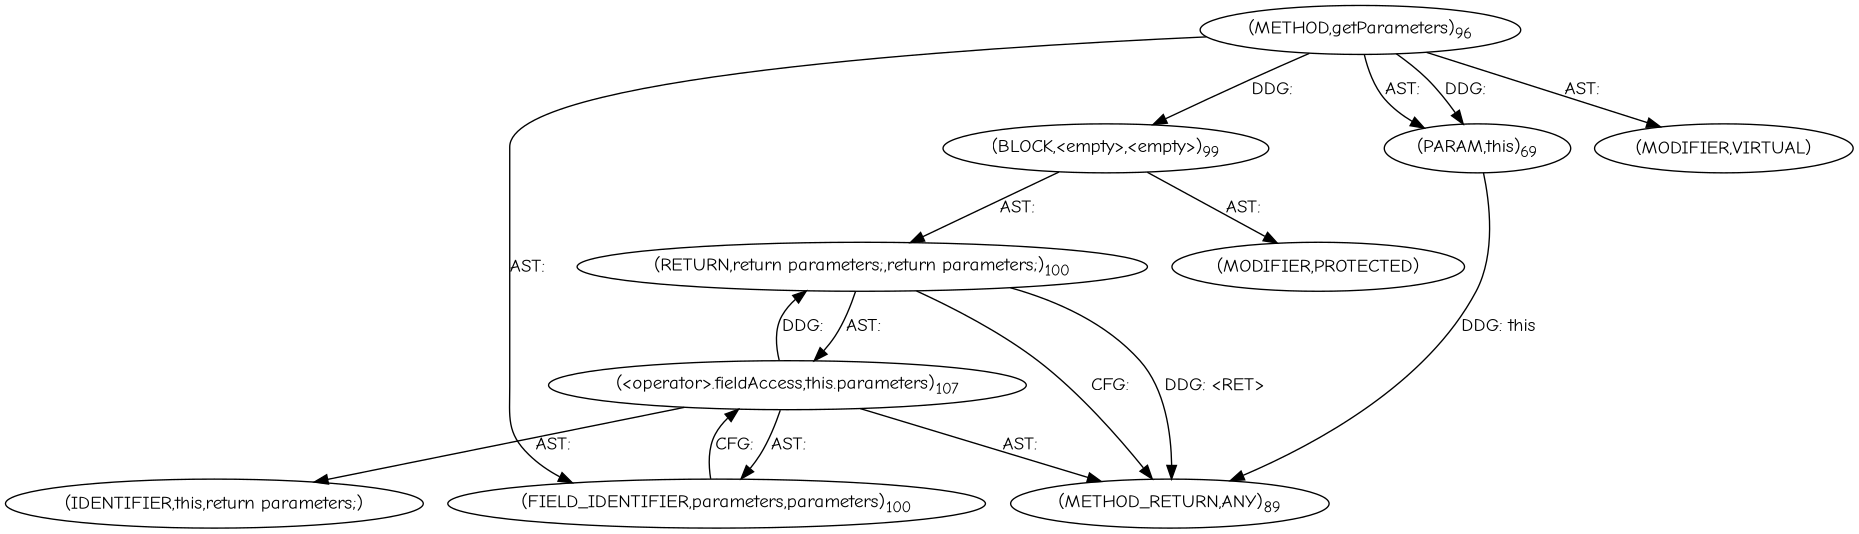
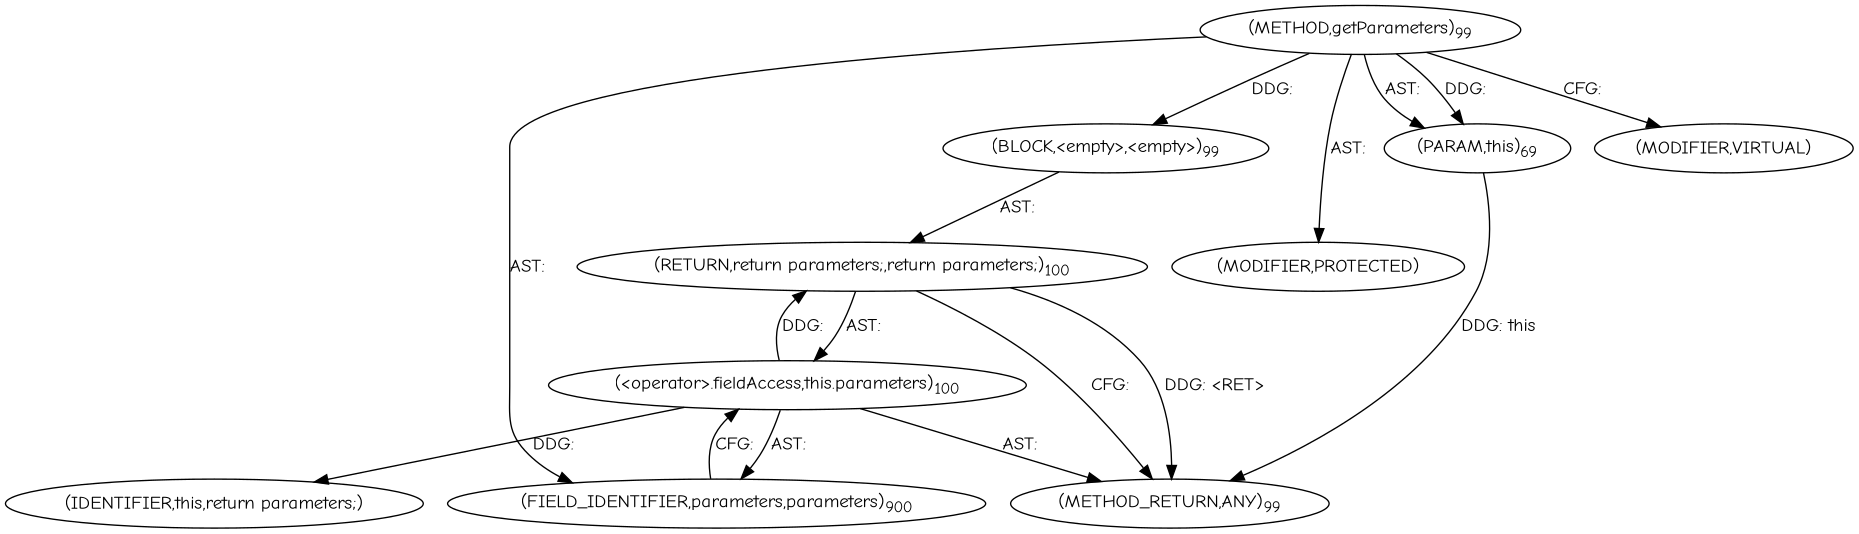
node "(METHOD,getParameters)": text "96" -> "99"
edge "(METHOD,getParameters)" -> "(MODIFIER,VIRTUAL)": label "AST: " -> "CFG: "
edge "(BLOCK,<empty>,<empty>)" -> "(MODIFIER,PROTECTED)": now "(METHOD,getParameters)" -> "(MODIFIER,PROTECTED)"
node "(<operator>.fieldAccess,this.parameters)": text "107" -> "100"
edge "(<operator>.fieldAccess,this.parameters)" -> "(IDENTIFIER,this,return parameters;)": label "AST: " -> "DDG: "
node "(FIELD_IDENTIFIER,parameters,parameters)": text "100" -> "900"
node "(METHOD_RETURN,ANY)": text "89" -> "99"
